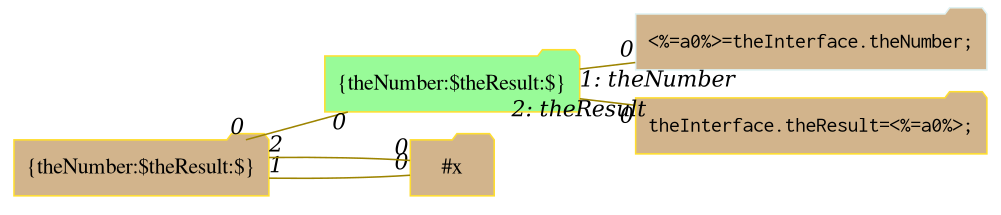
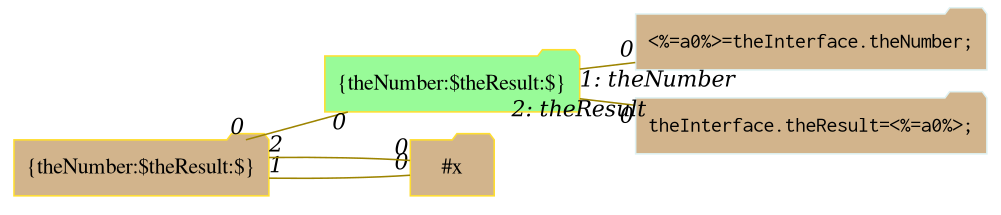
node "theInterface.theResult=<%=a0%>;": color #ffde2f -> #dff1f2
